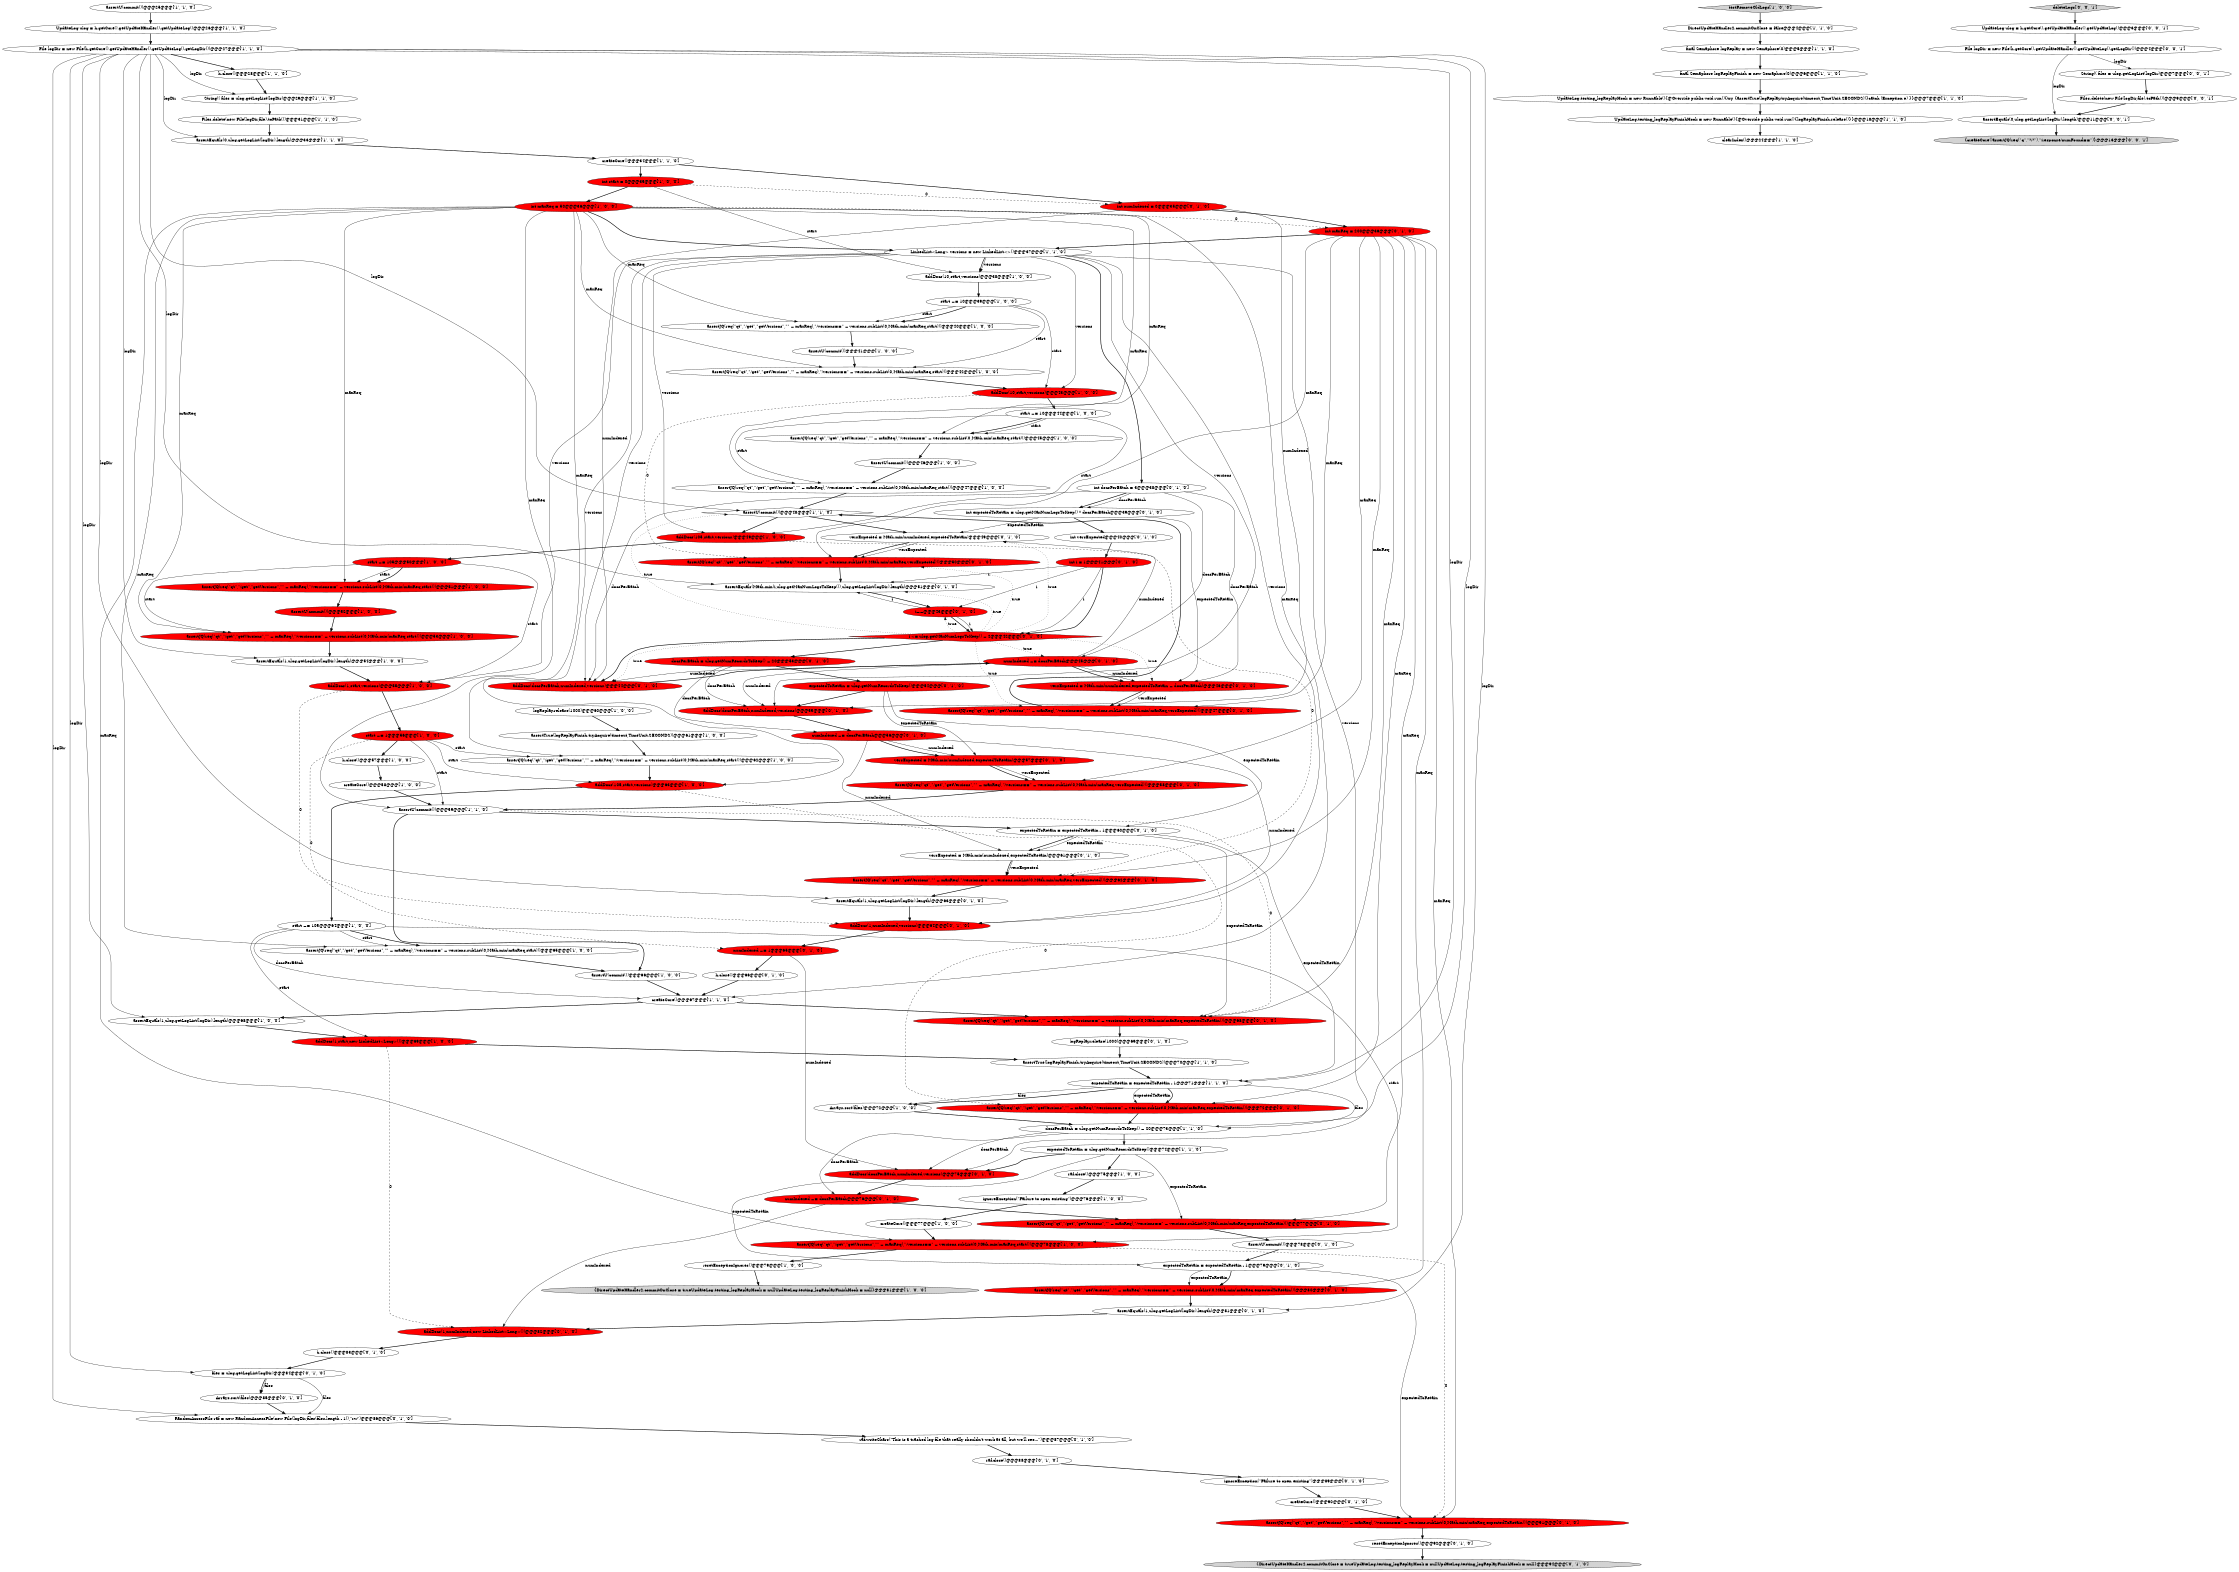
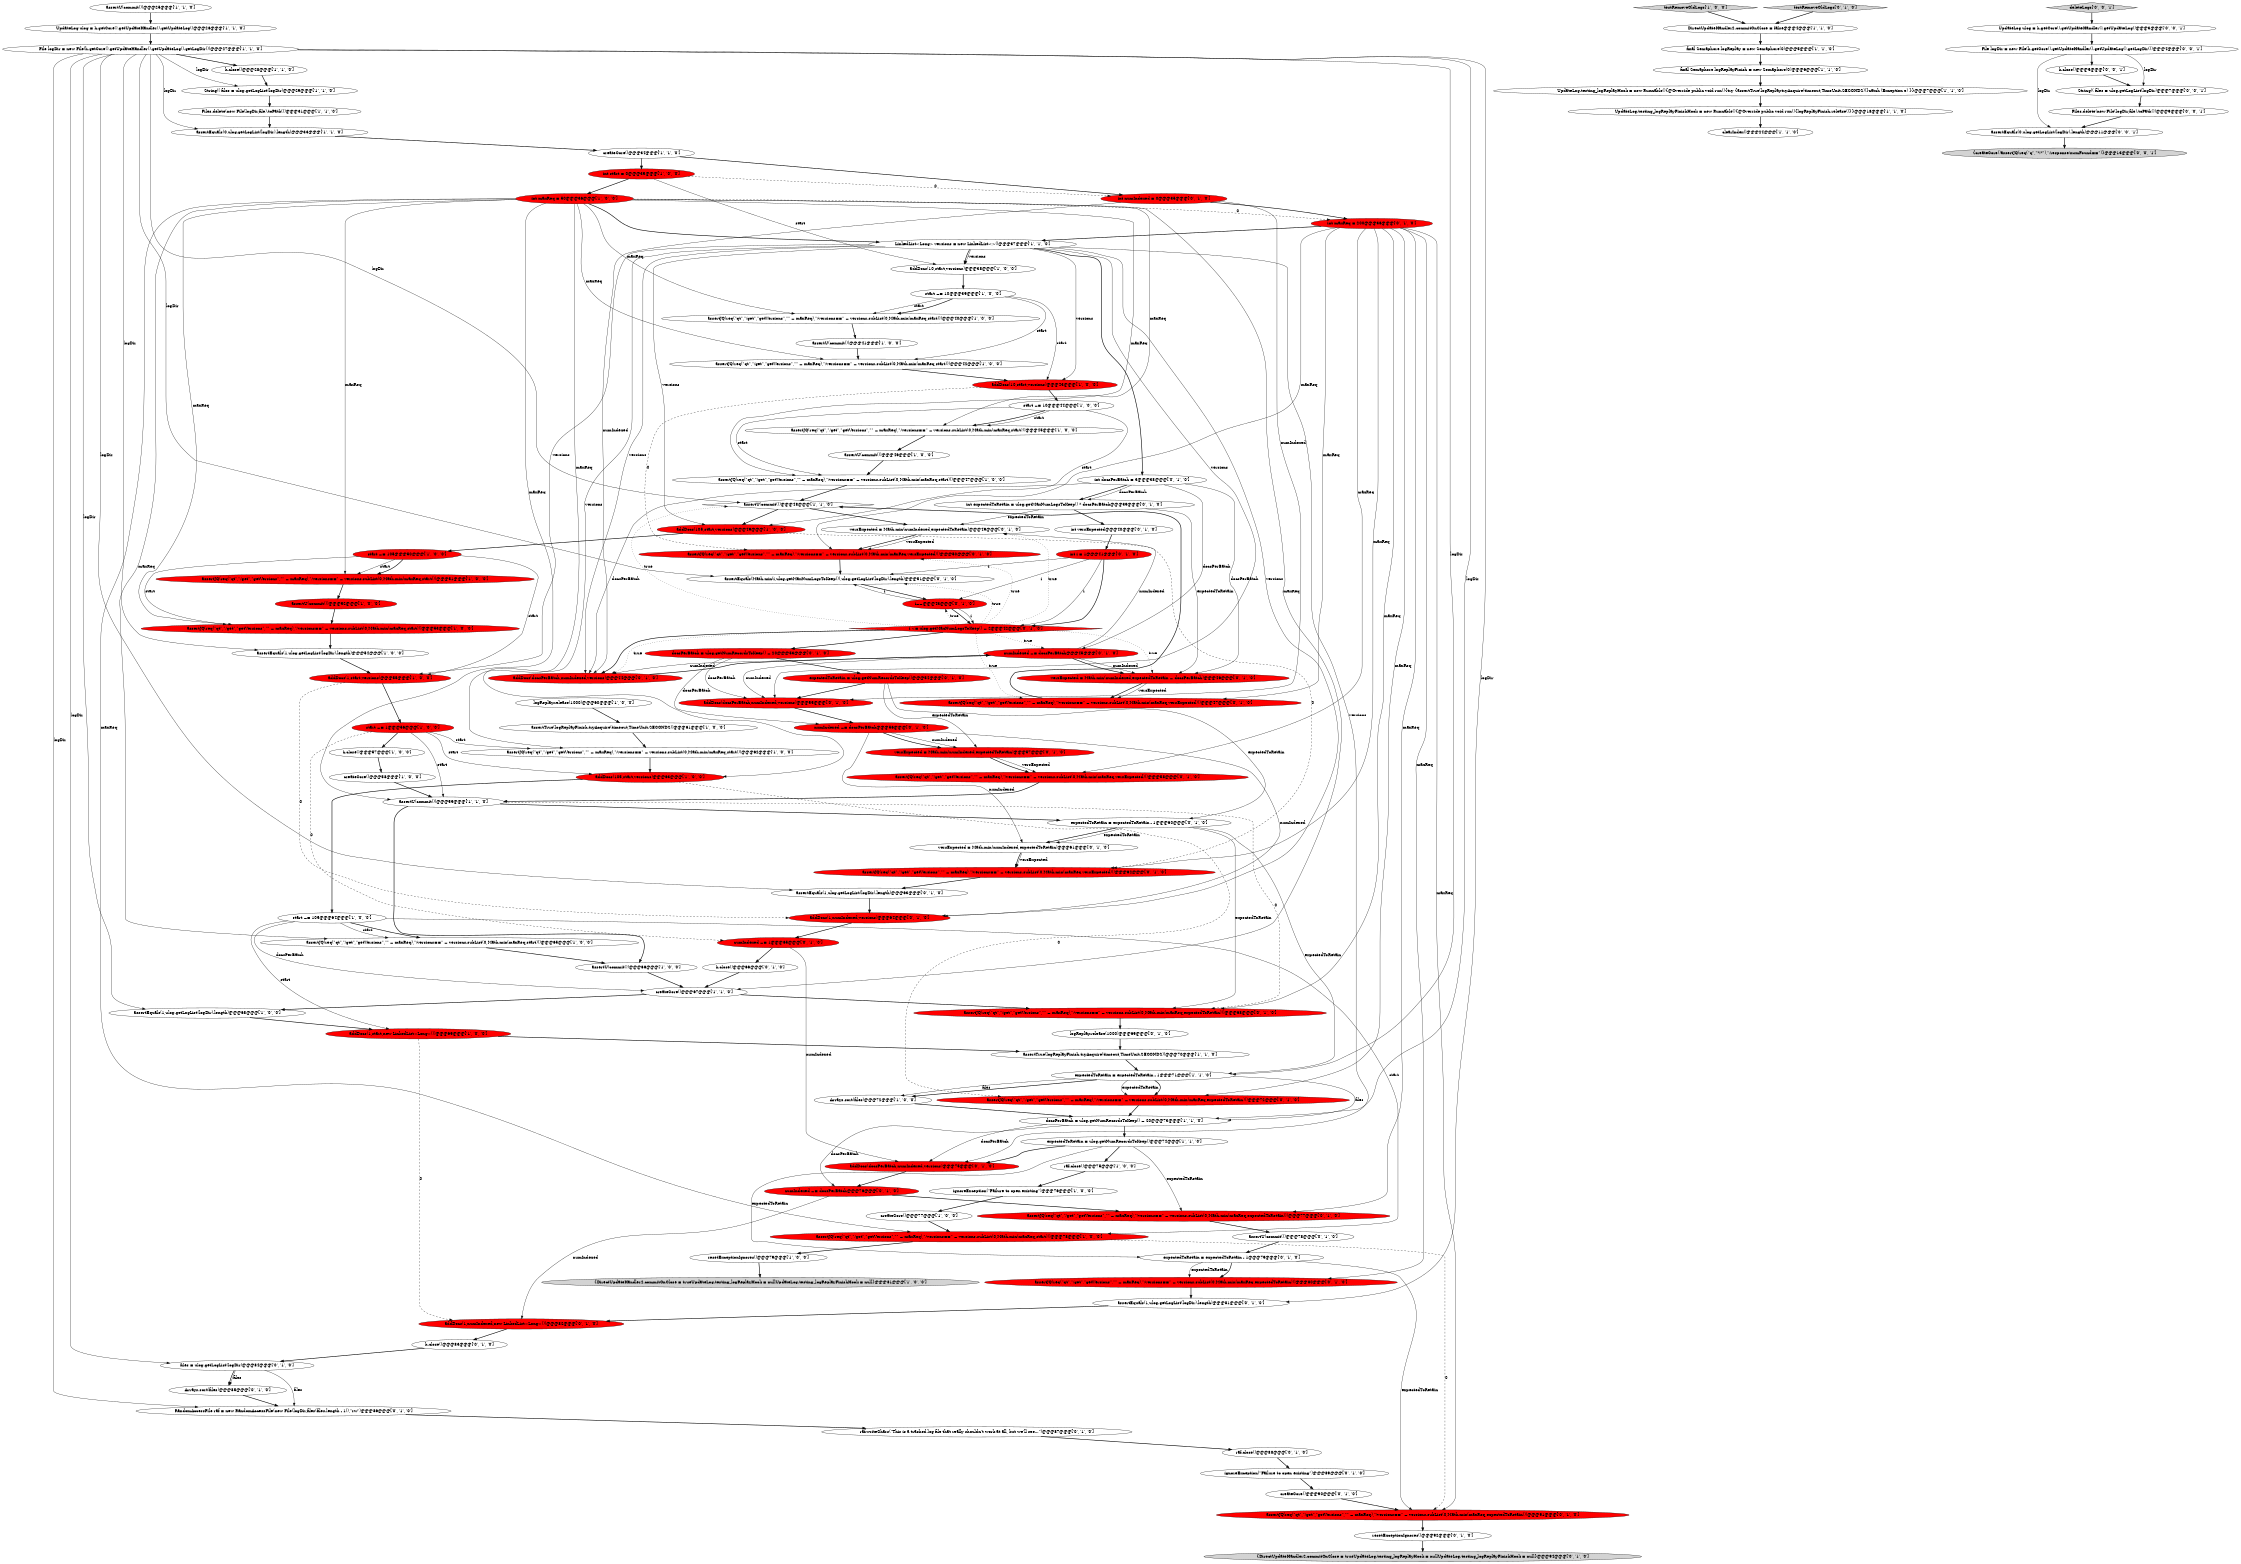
node "testRemoveOldLogs['0', '1', '0']": added
node "h.close()@@@5@@@['0', '0', '1']": added
